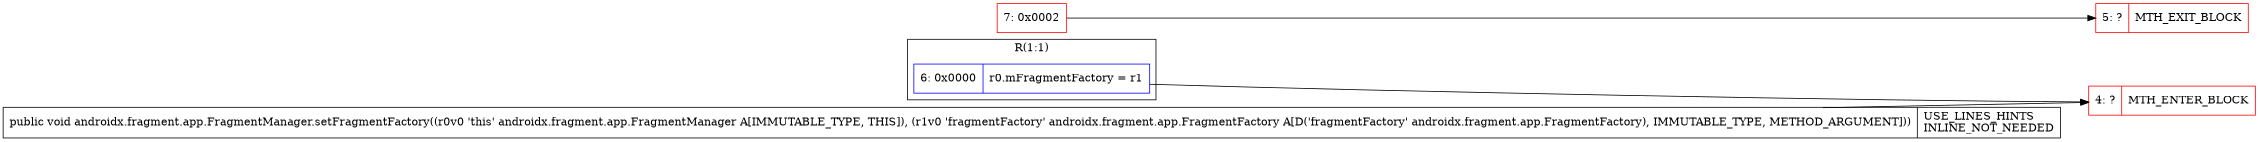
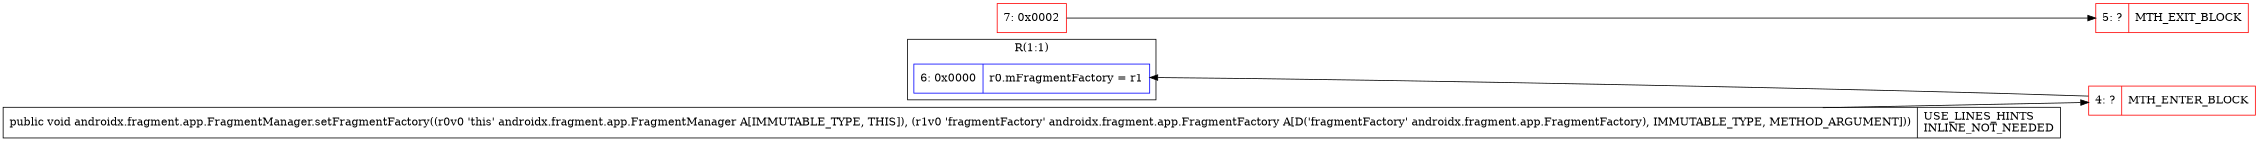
edge "6: 0x0000" -> "4: ?": reversed
